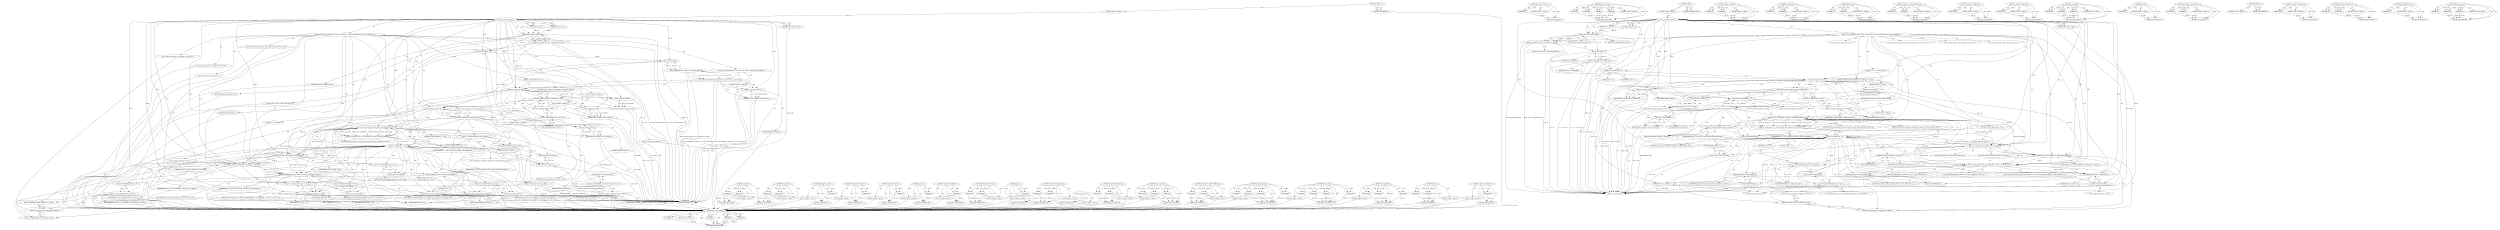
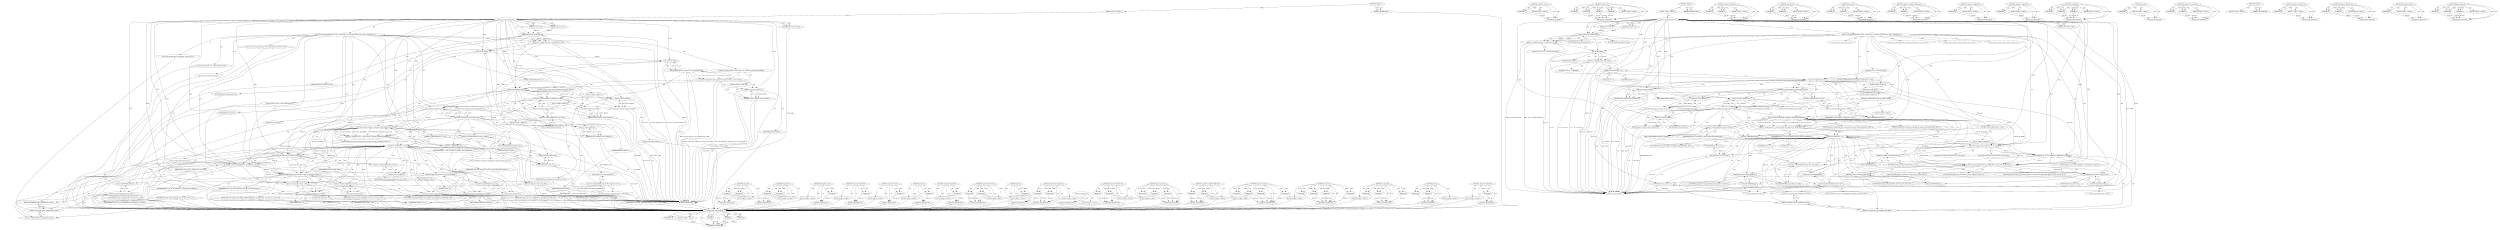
edge "(<operator>.indirectFieldAccess,current->nsproxy)" -> "(FIELD_IDENTIFIER,net_ns,net_ns)": now "(net_eq,net_eq(current->nsproxy->net_ns, sock_net(sk)))" -> "(FIELD_IDENTIFIER,net_ns,net_ns)"
